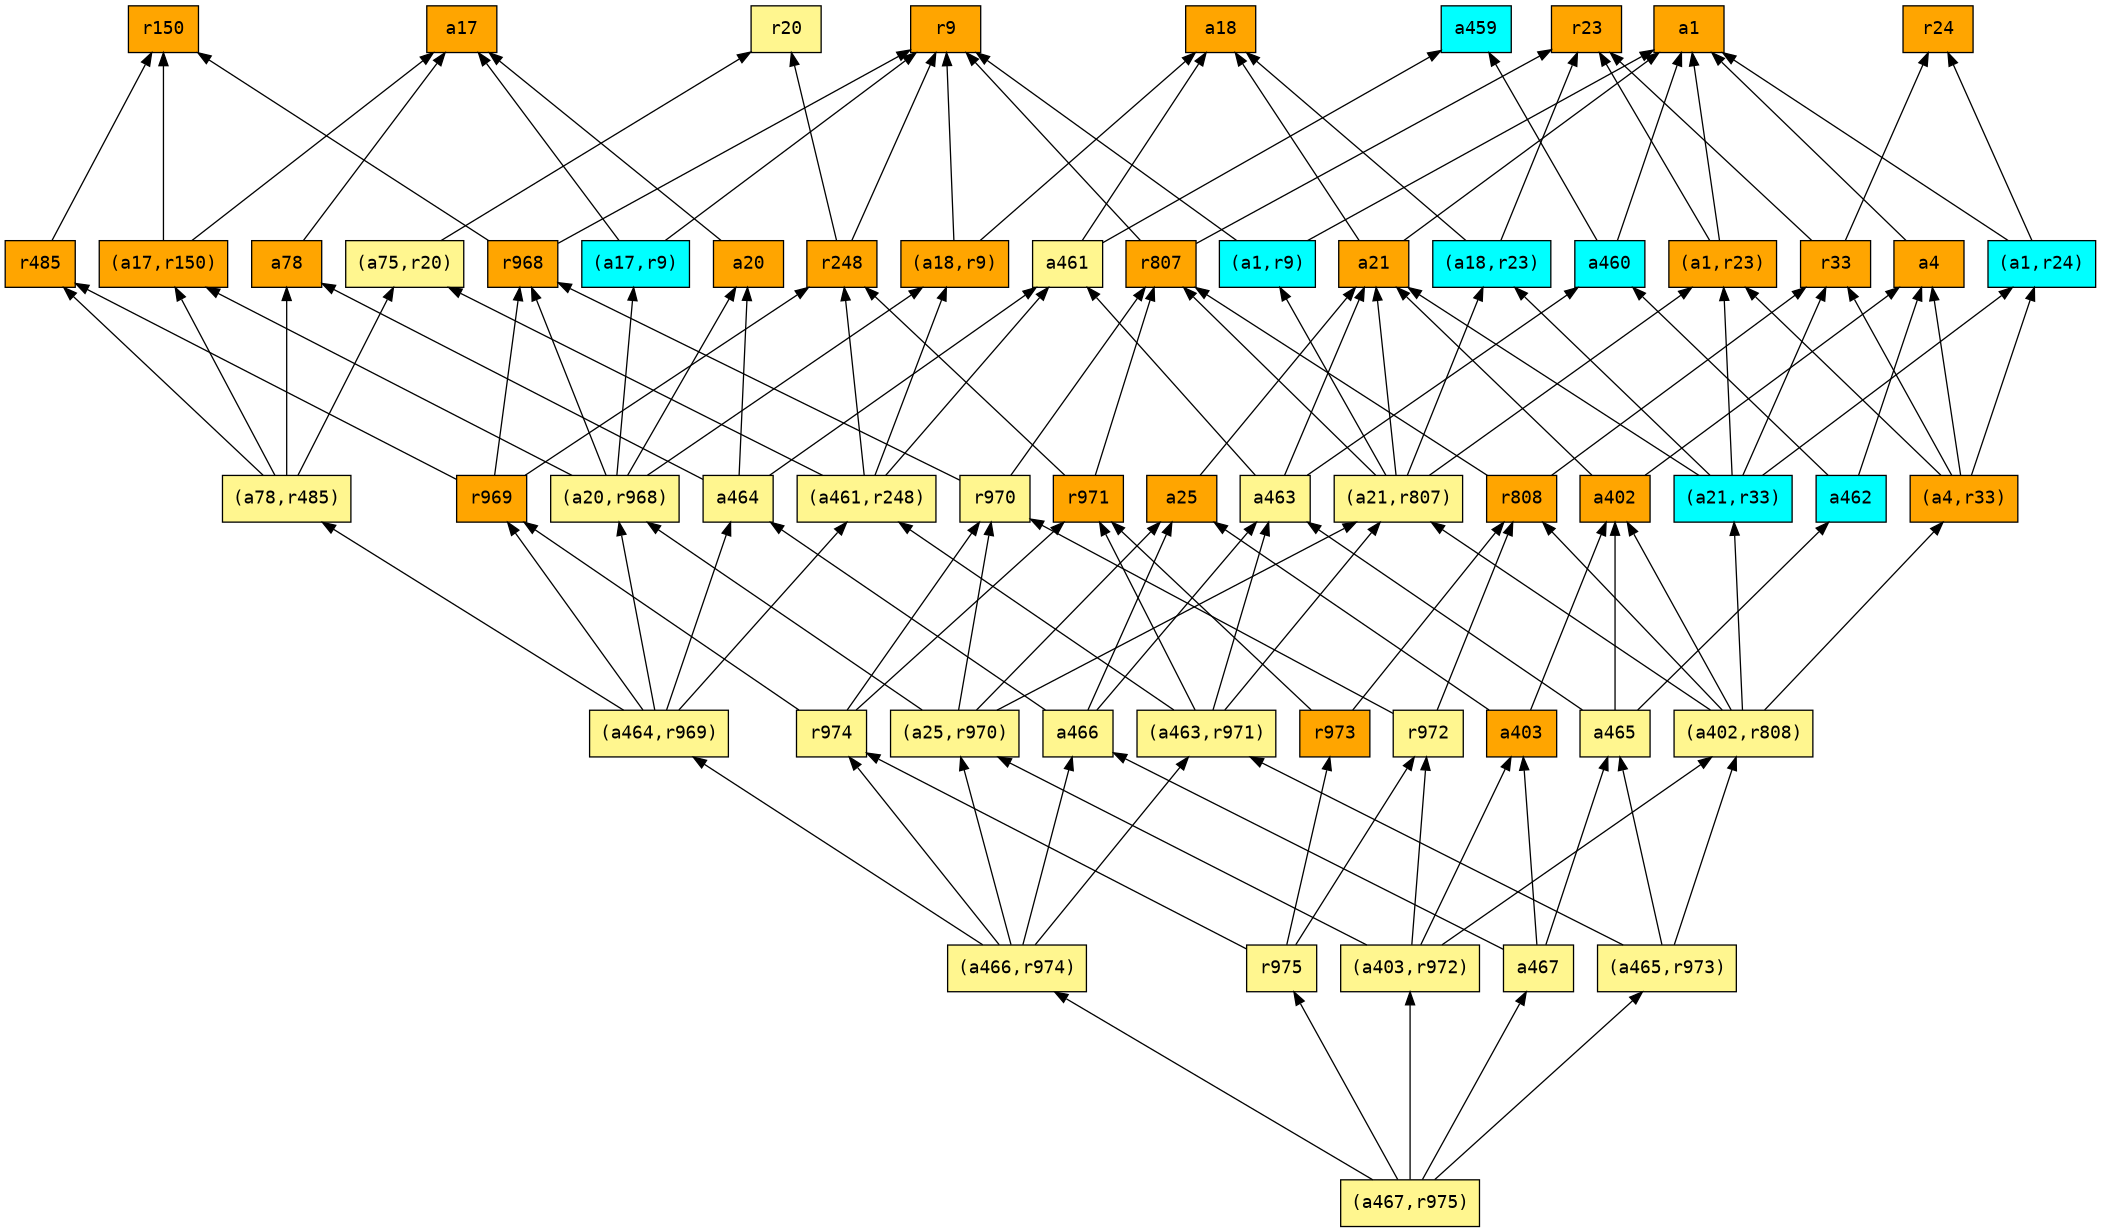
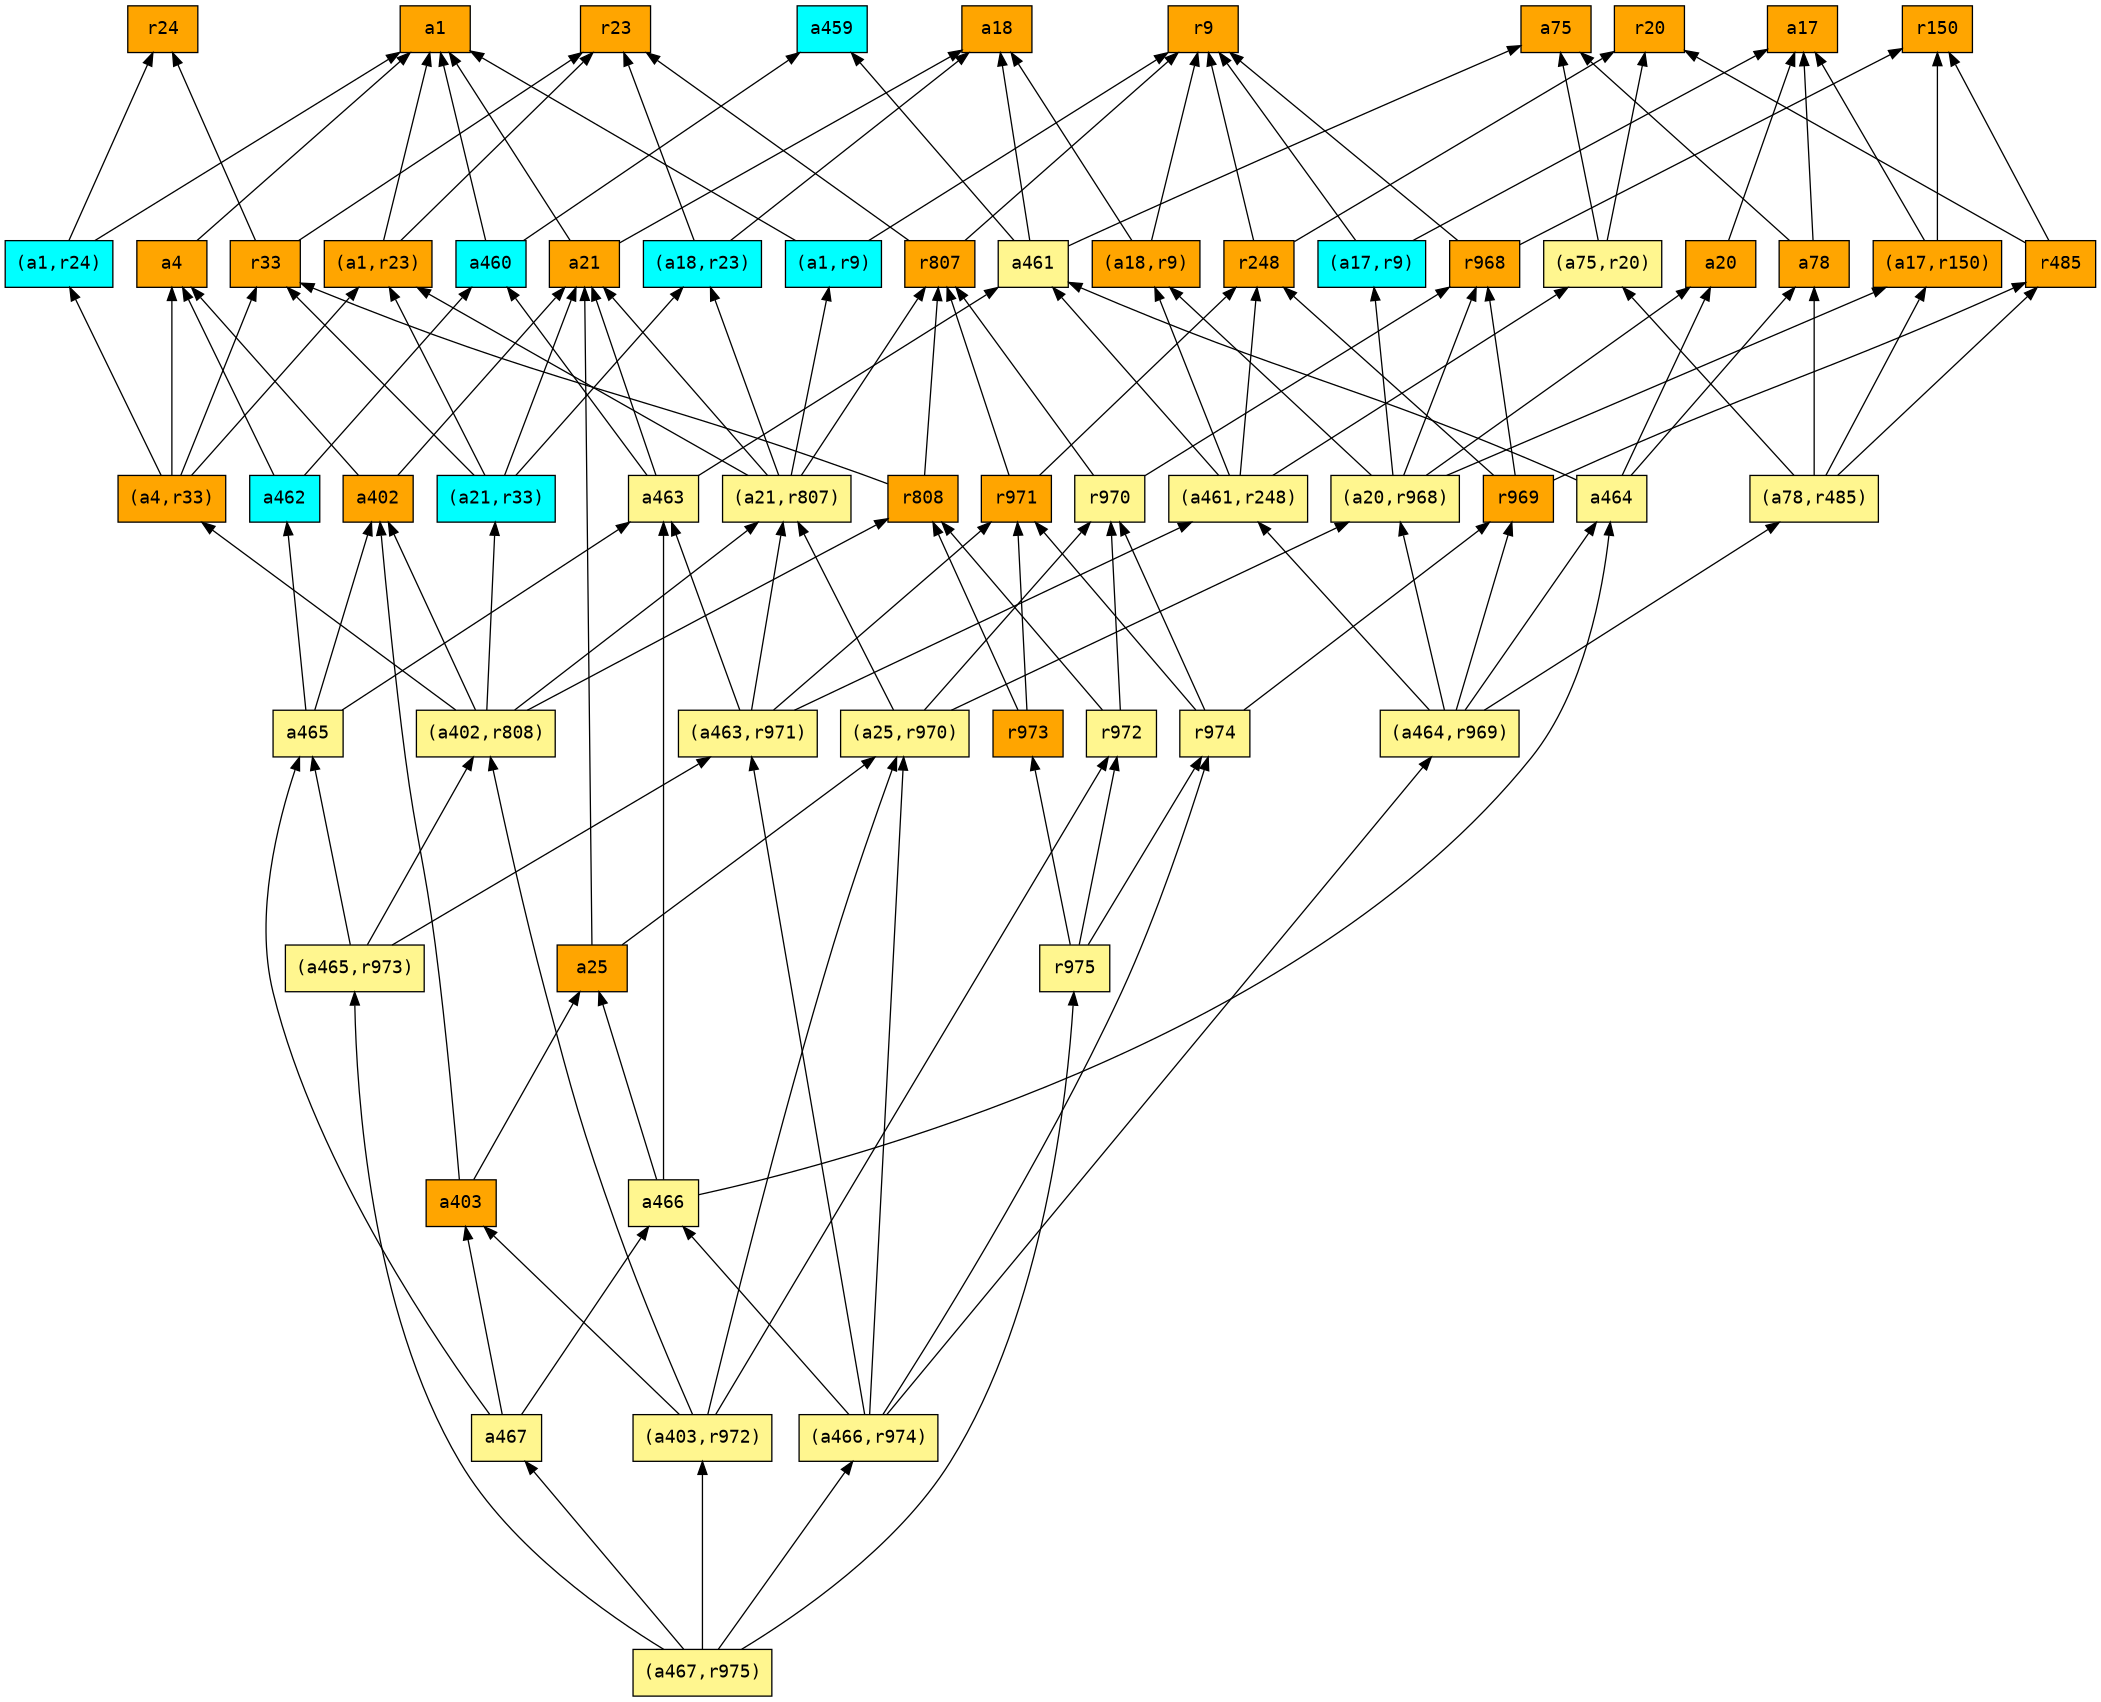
node "r20": fillcolor khaki1 -> orange
node "a75": added
edge "r485" -> "r20": added
edge "(a21,r33)" -> "(a1,r24)": removed
edge "(a25,r970)" -> "a25": reversed
